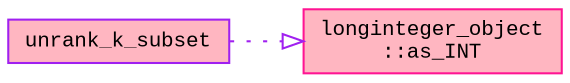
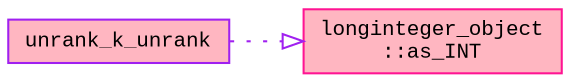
node "unrank_k_subset": label "unrank_k_subset" -> "unrank_k_unrank"
